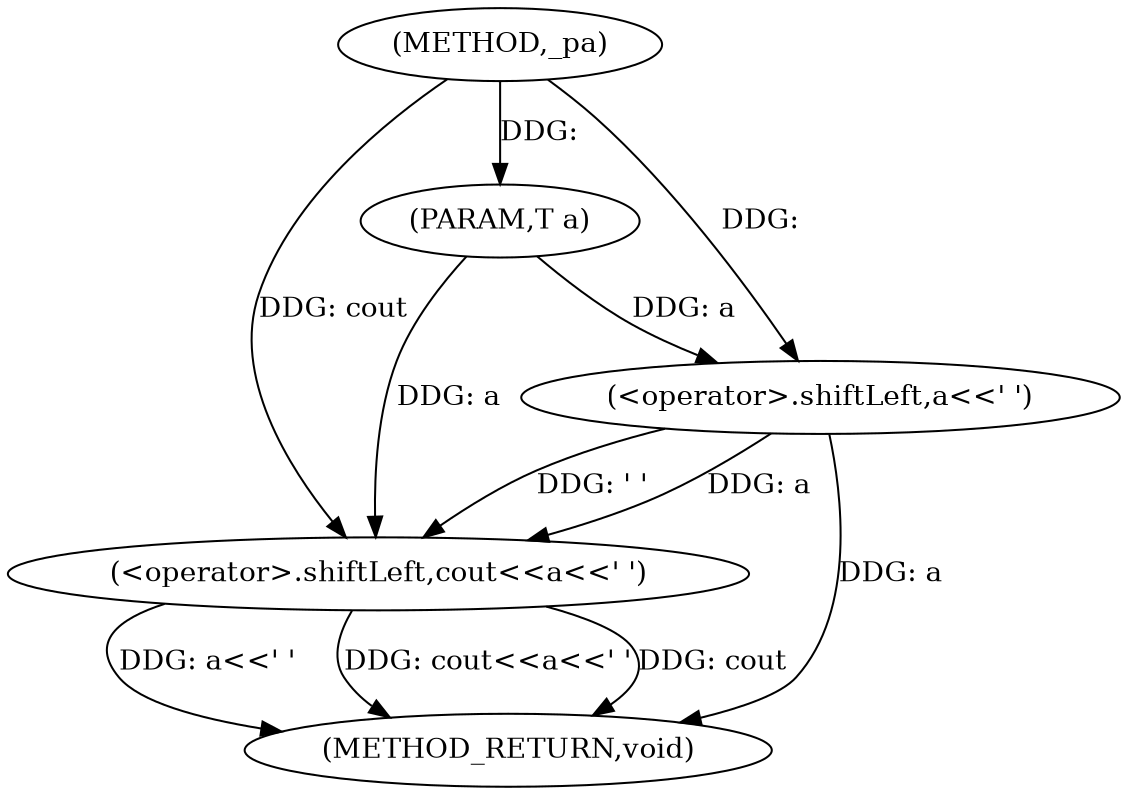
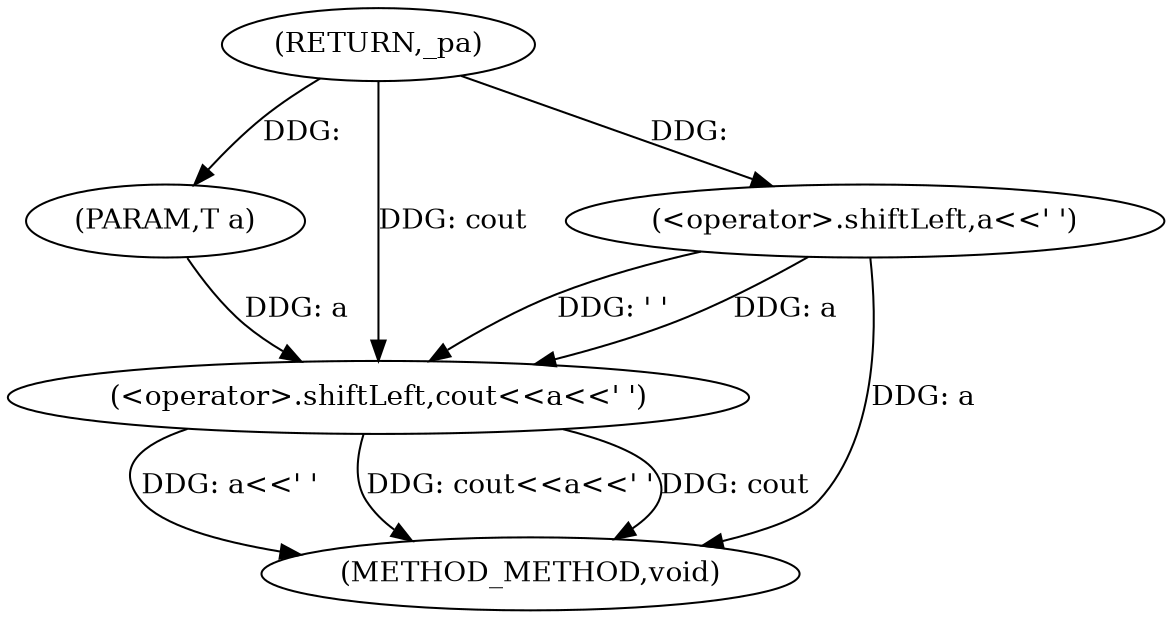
node "(METHOD,_pa)": label "(METHOD,_pa)" -> "(RETURN,_pa)"
edge "(PARAM,T a)" -> "(<operator>.shiftLeft,a<<' ')": removed, label "DDG: a"
node "(METHOD_RETURN,void)": label "(METHOD_RETURN,void)" -> "(METHOD_METHOD,void)"
